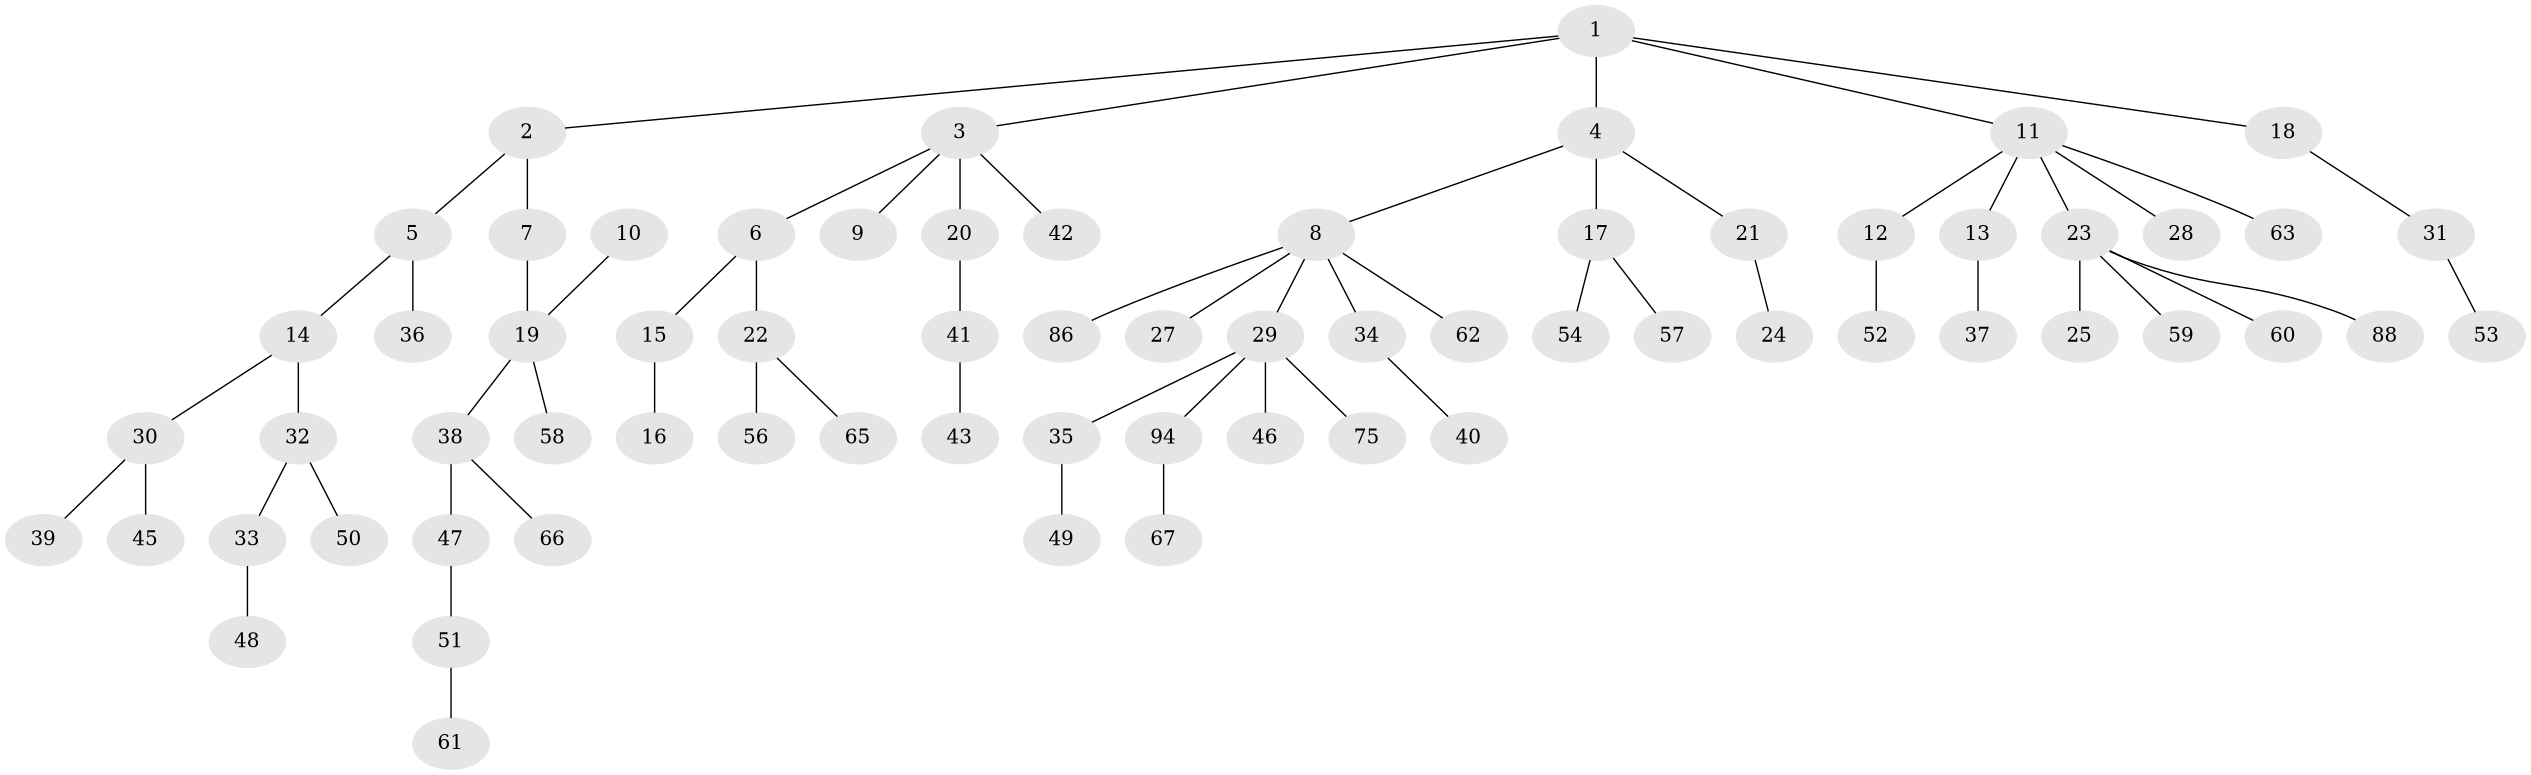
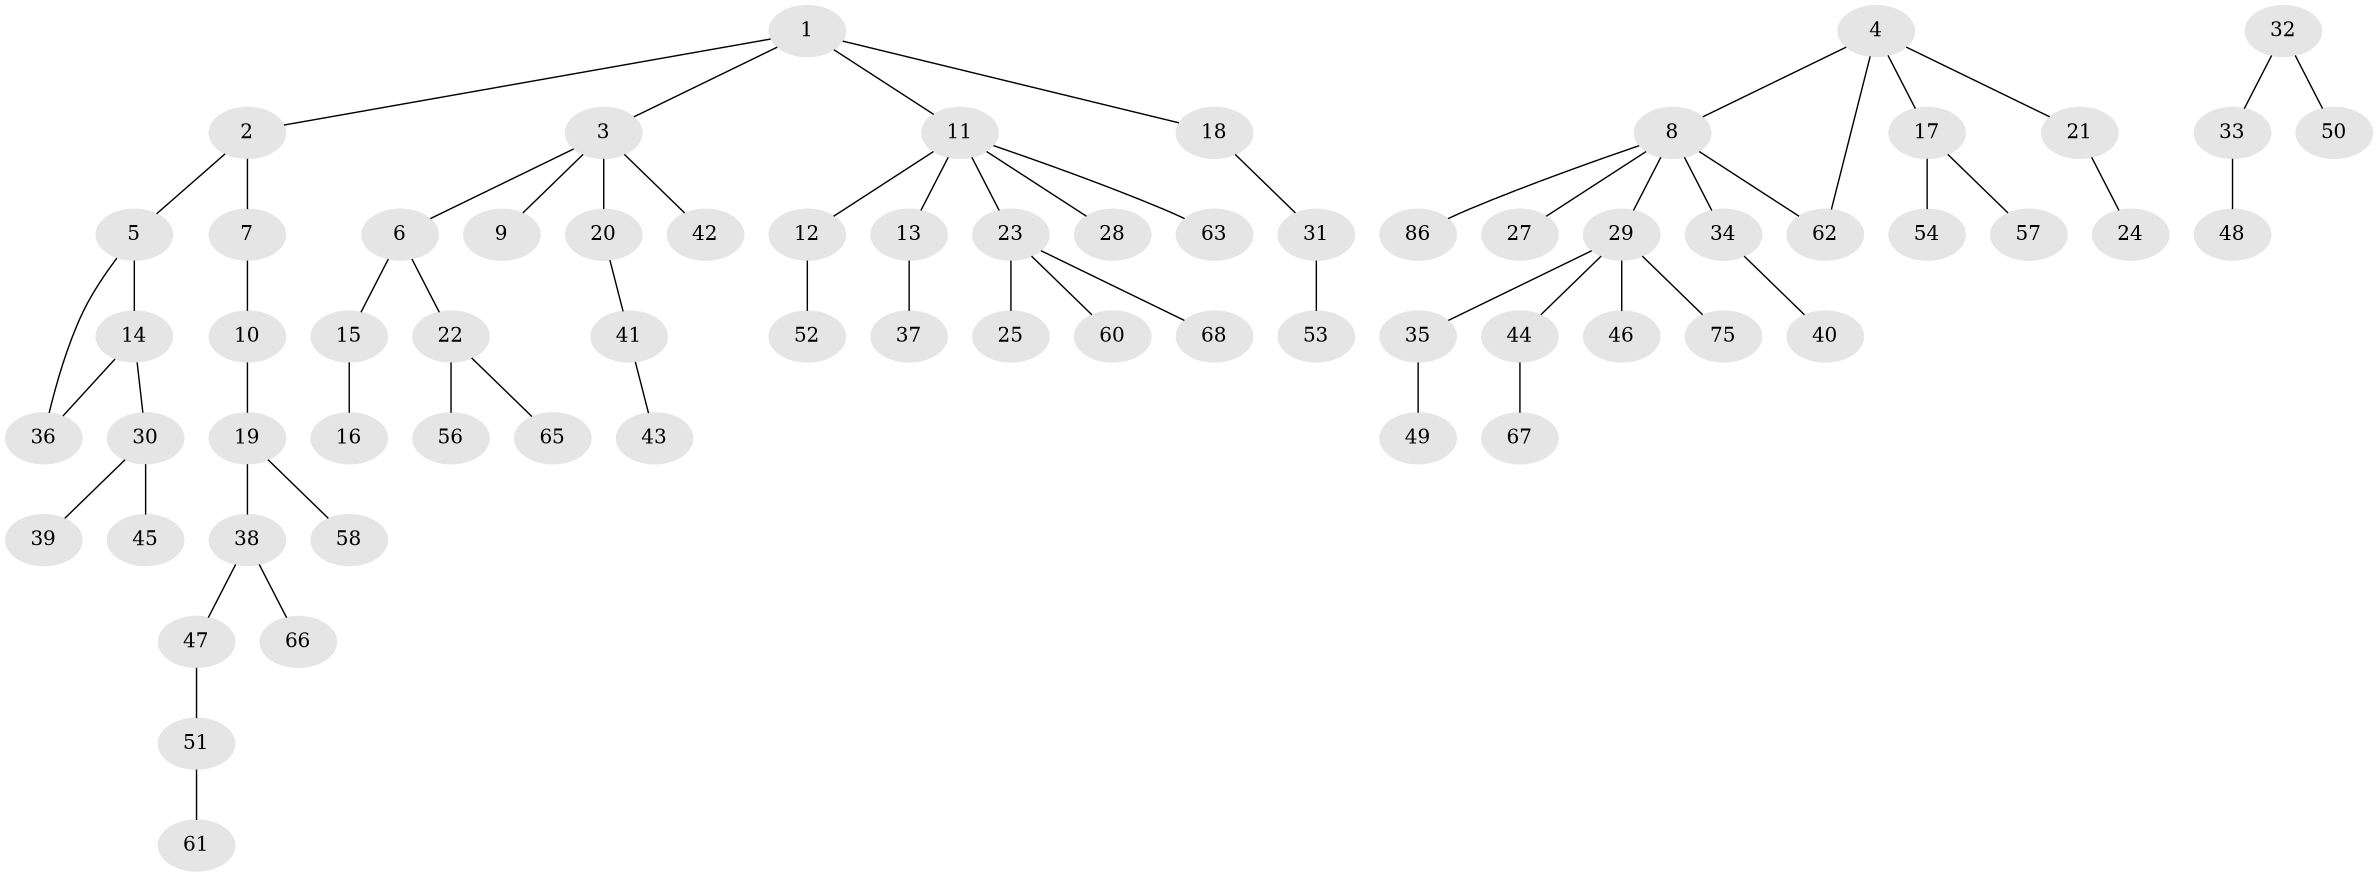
edge "1" -- "4": now "62" -- "4"
edge "7" -- "19": now "7" -- "10"
node "59": removed
node "88": label "88" -> "68"
edge "14" -- "32": now "14" -- "36"
node "94": label "94" -> "44"
